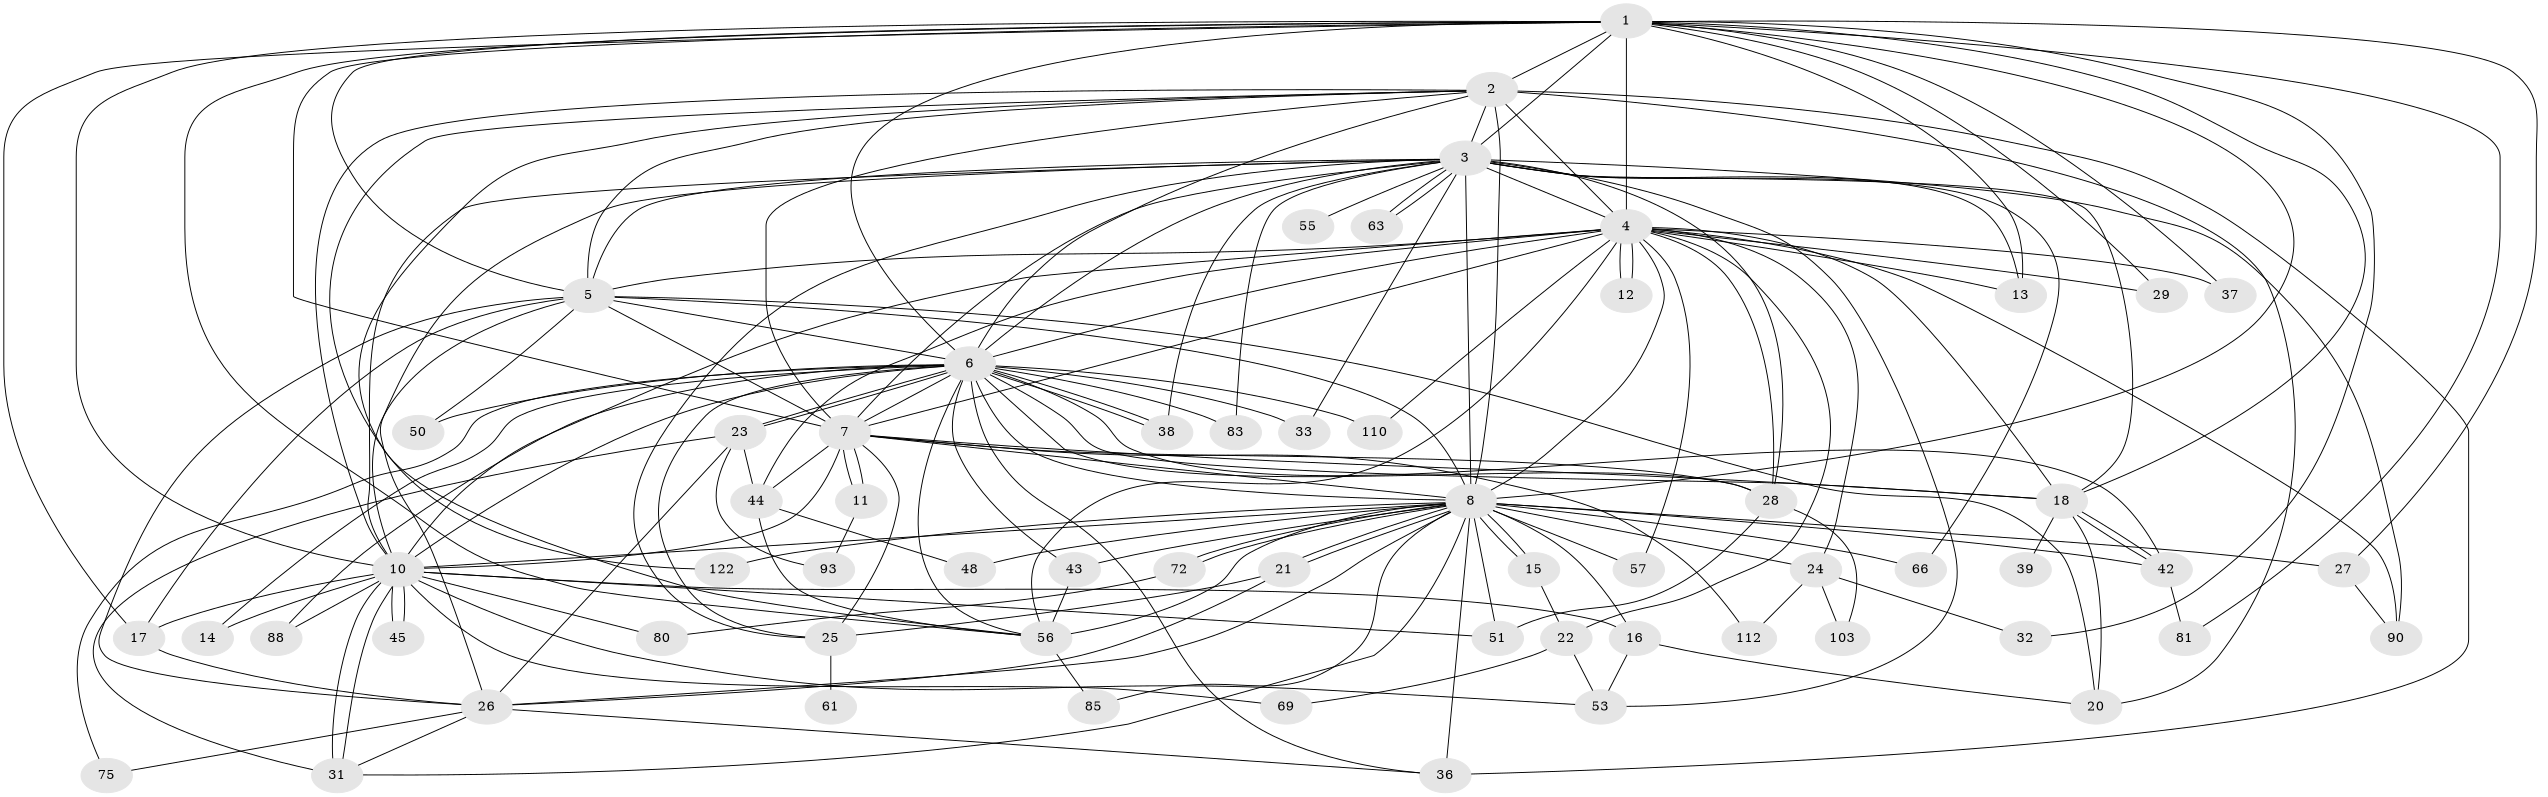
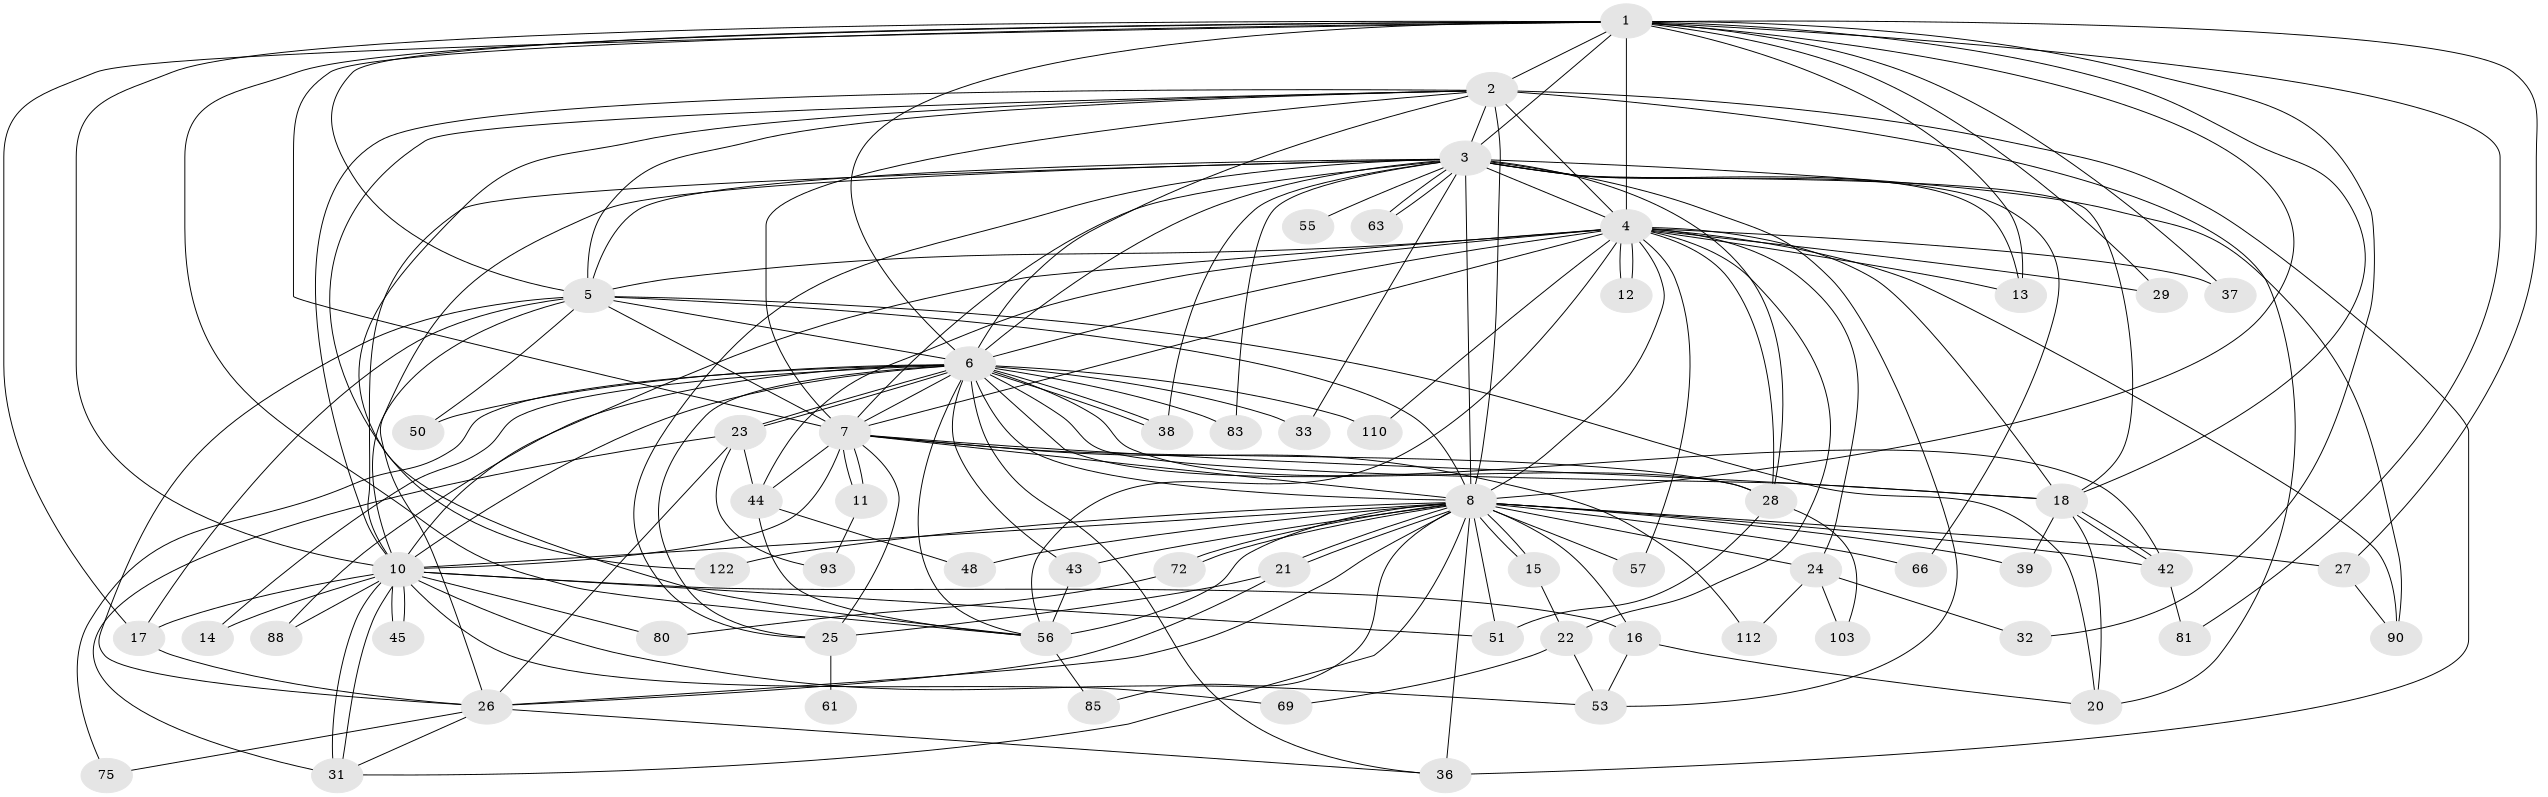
edge "8" -- "39": added
